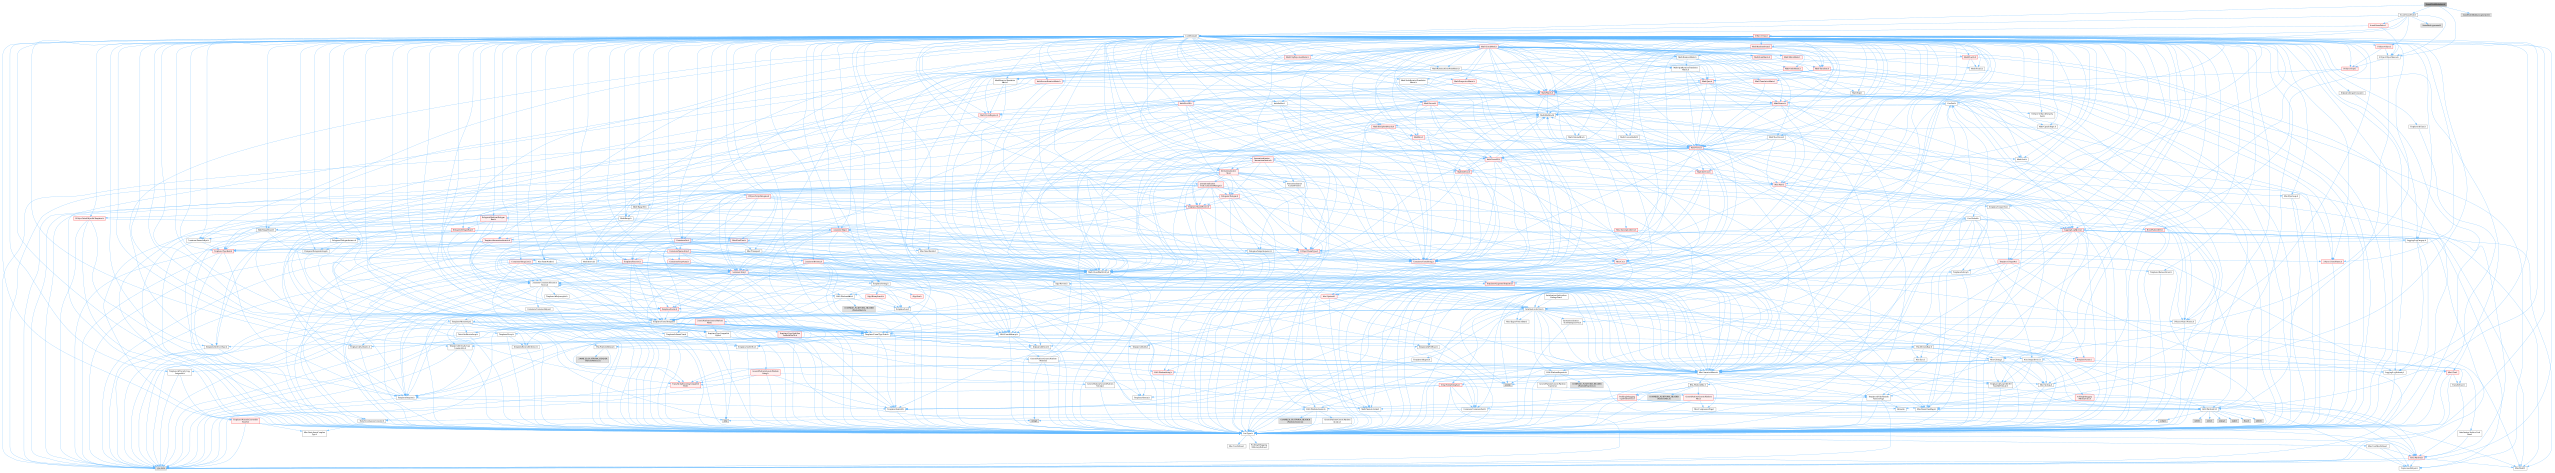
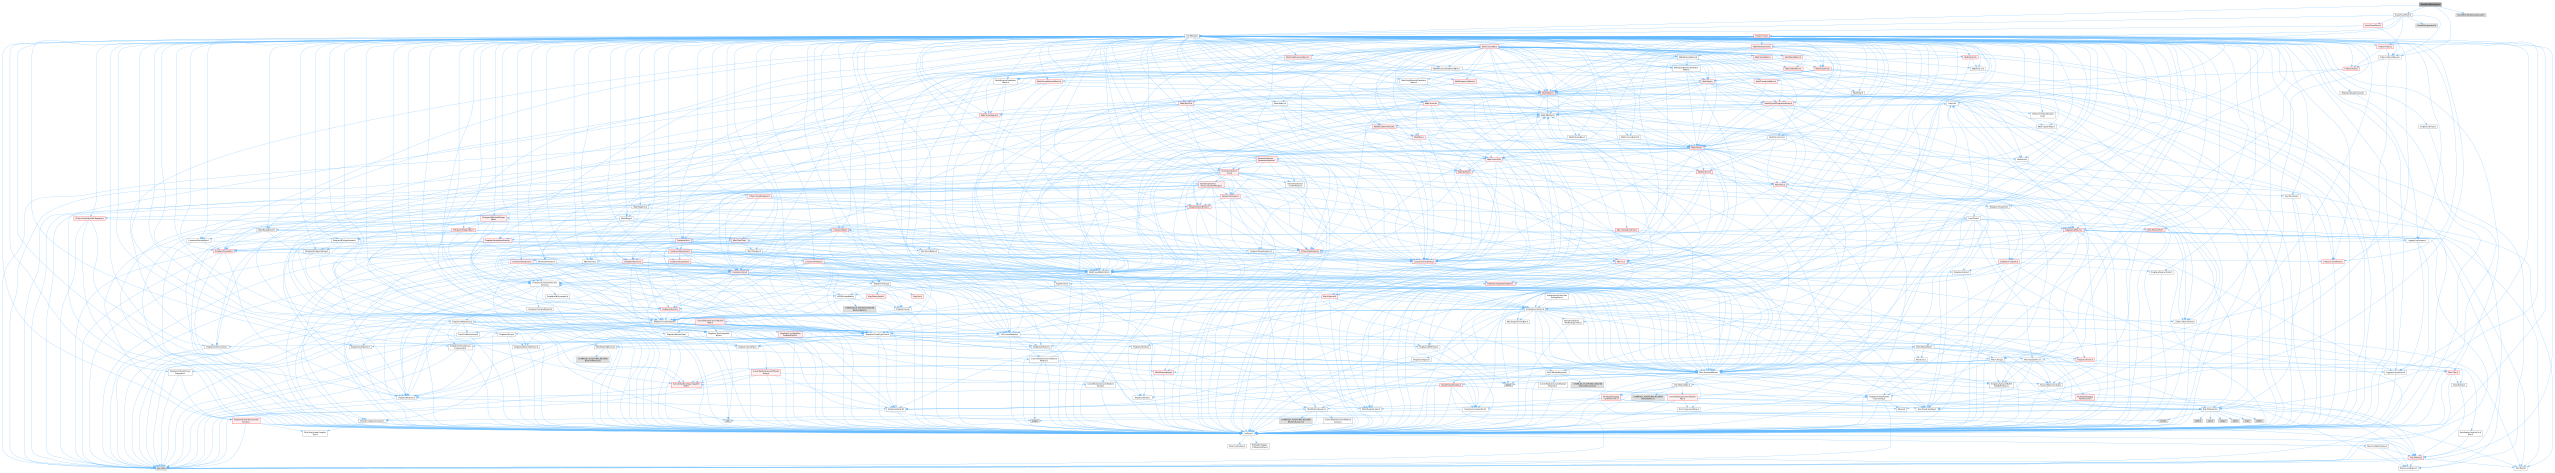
node "Math/Rotator.h": label "Math/Rotator.h" -> "WeakObjectPtrTemplates/Rotator.h"
node "Misc/VarArgs.h": label "Misc/VarArgs.h" -> "RotationMatrix/VarArgs.h"
